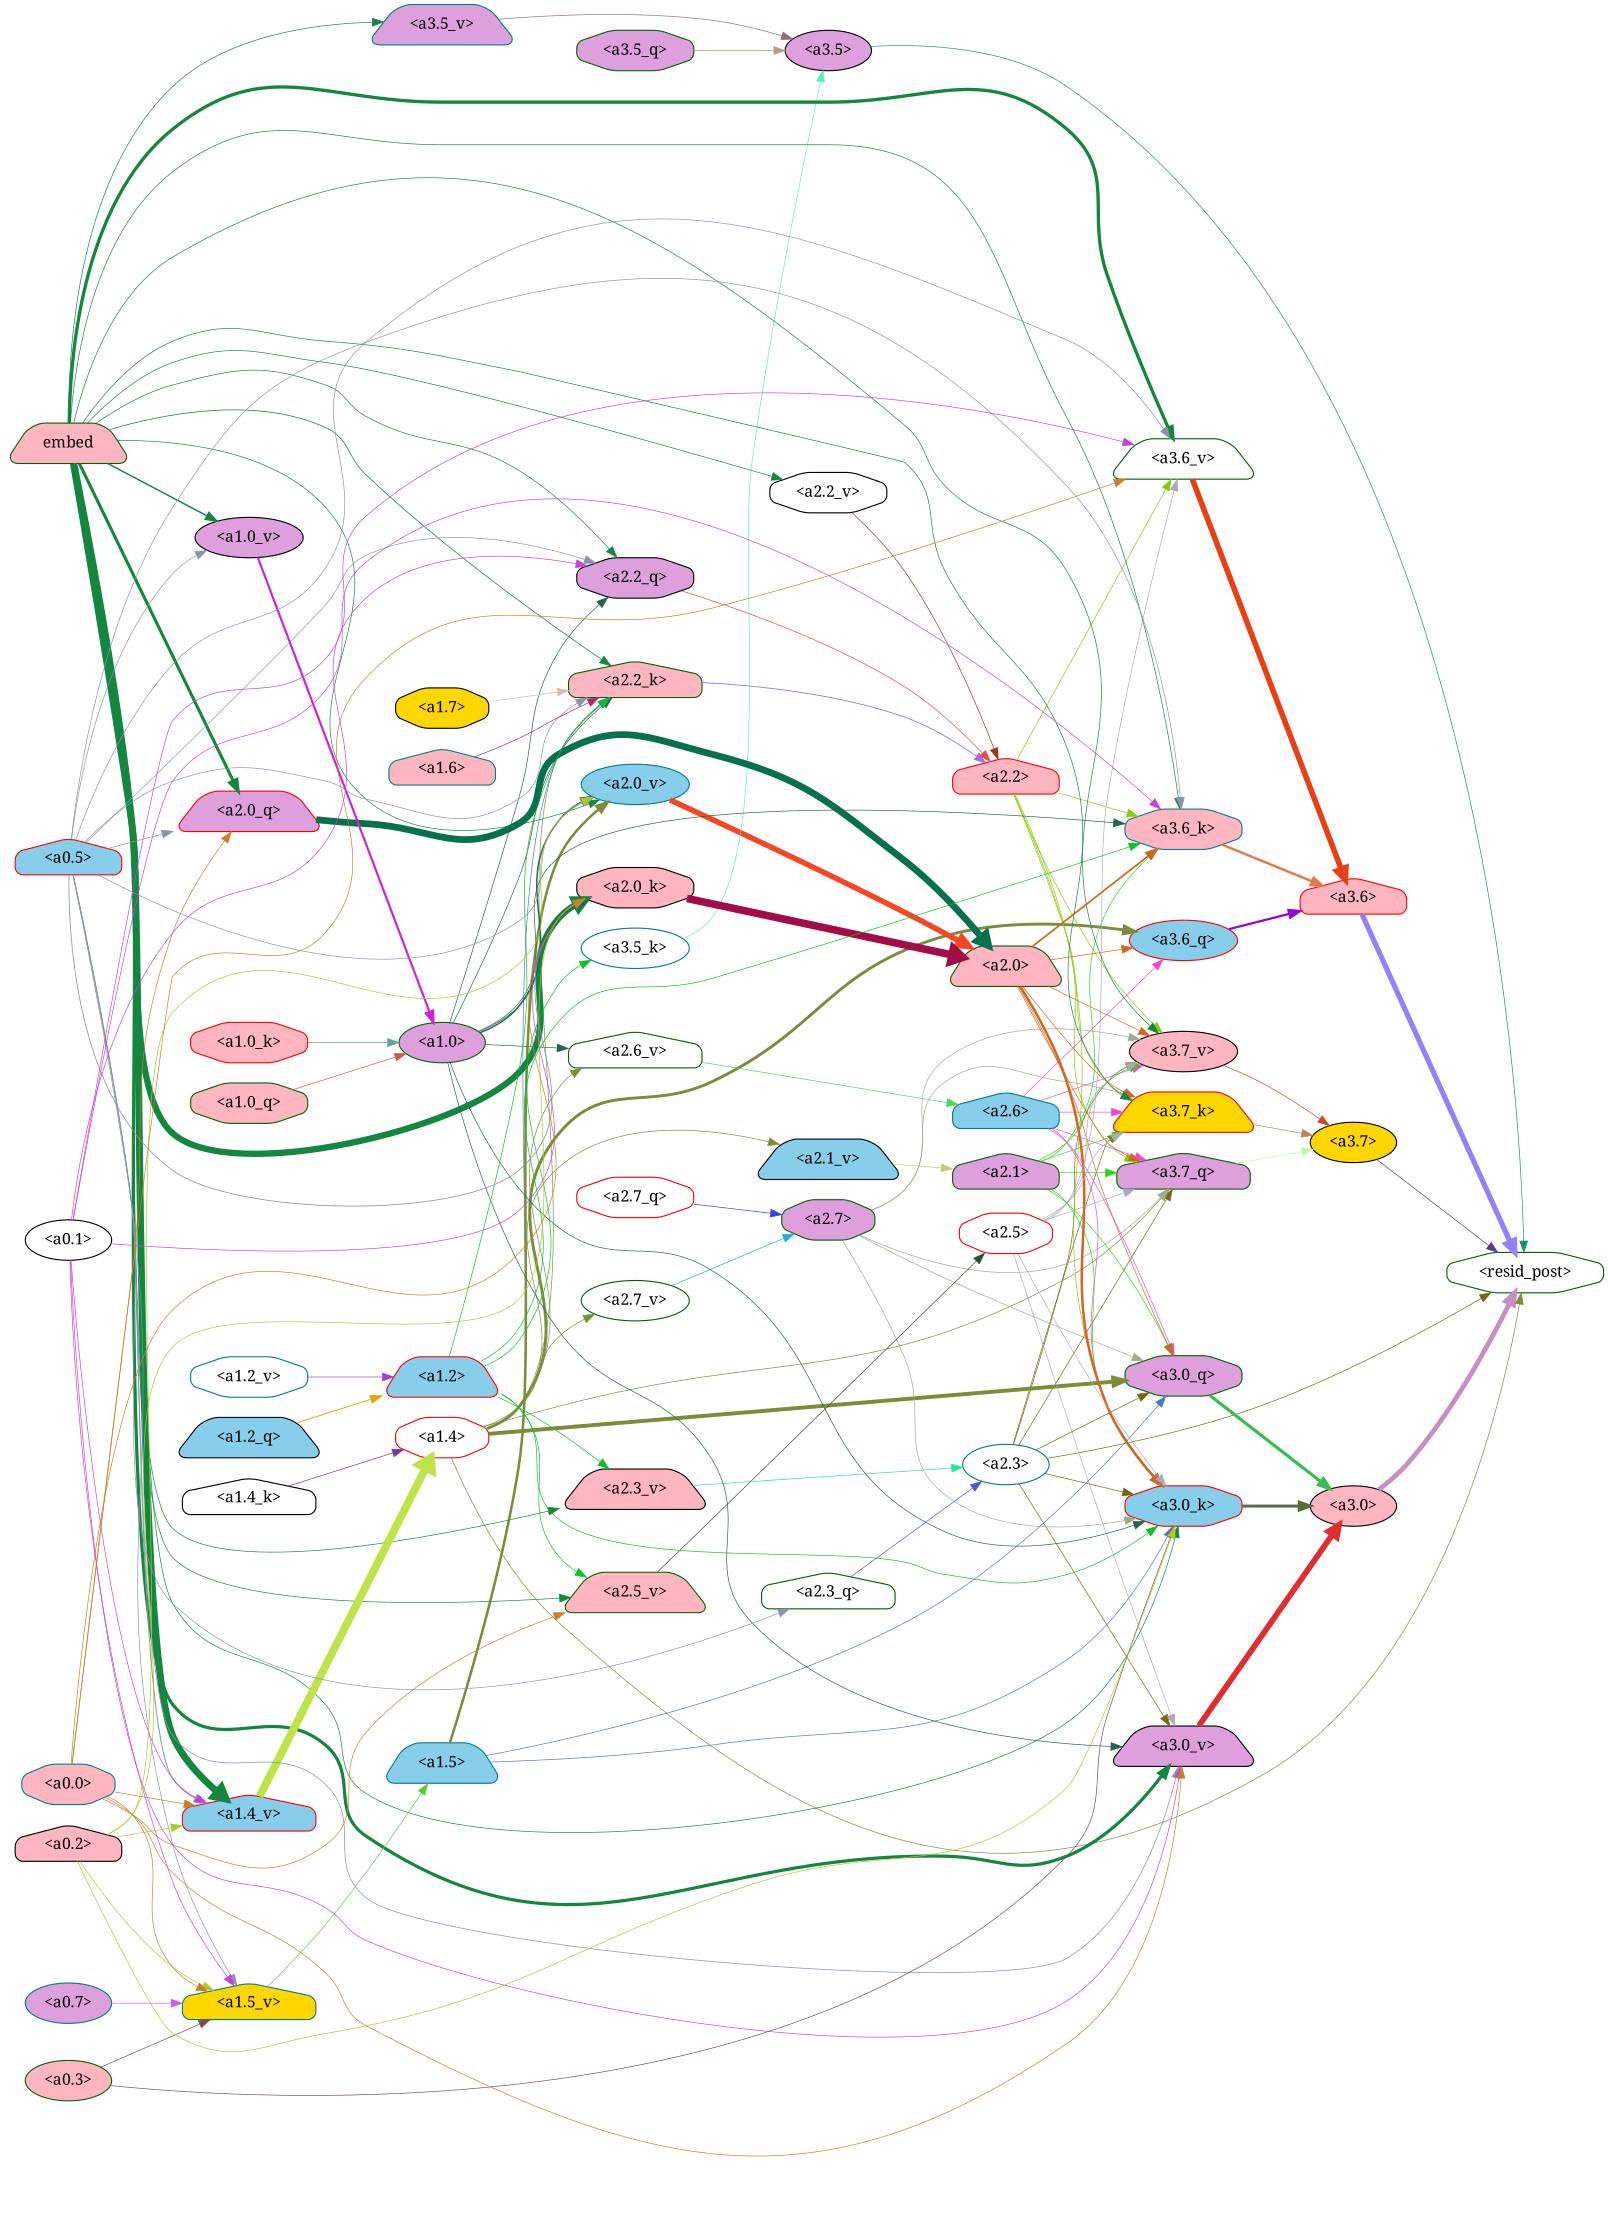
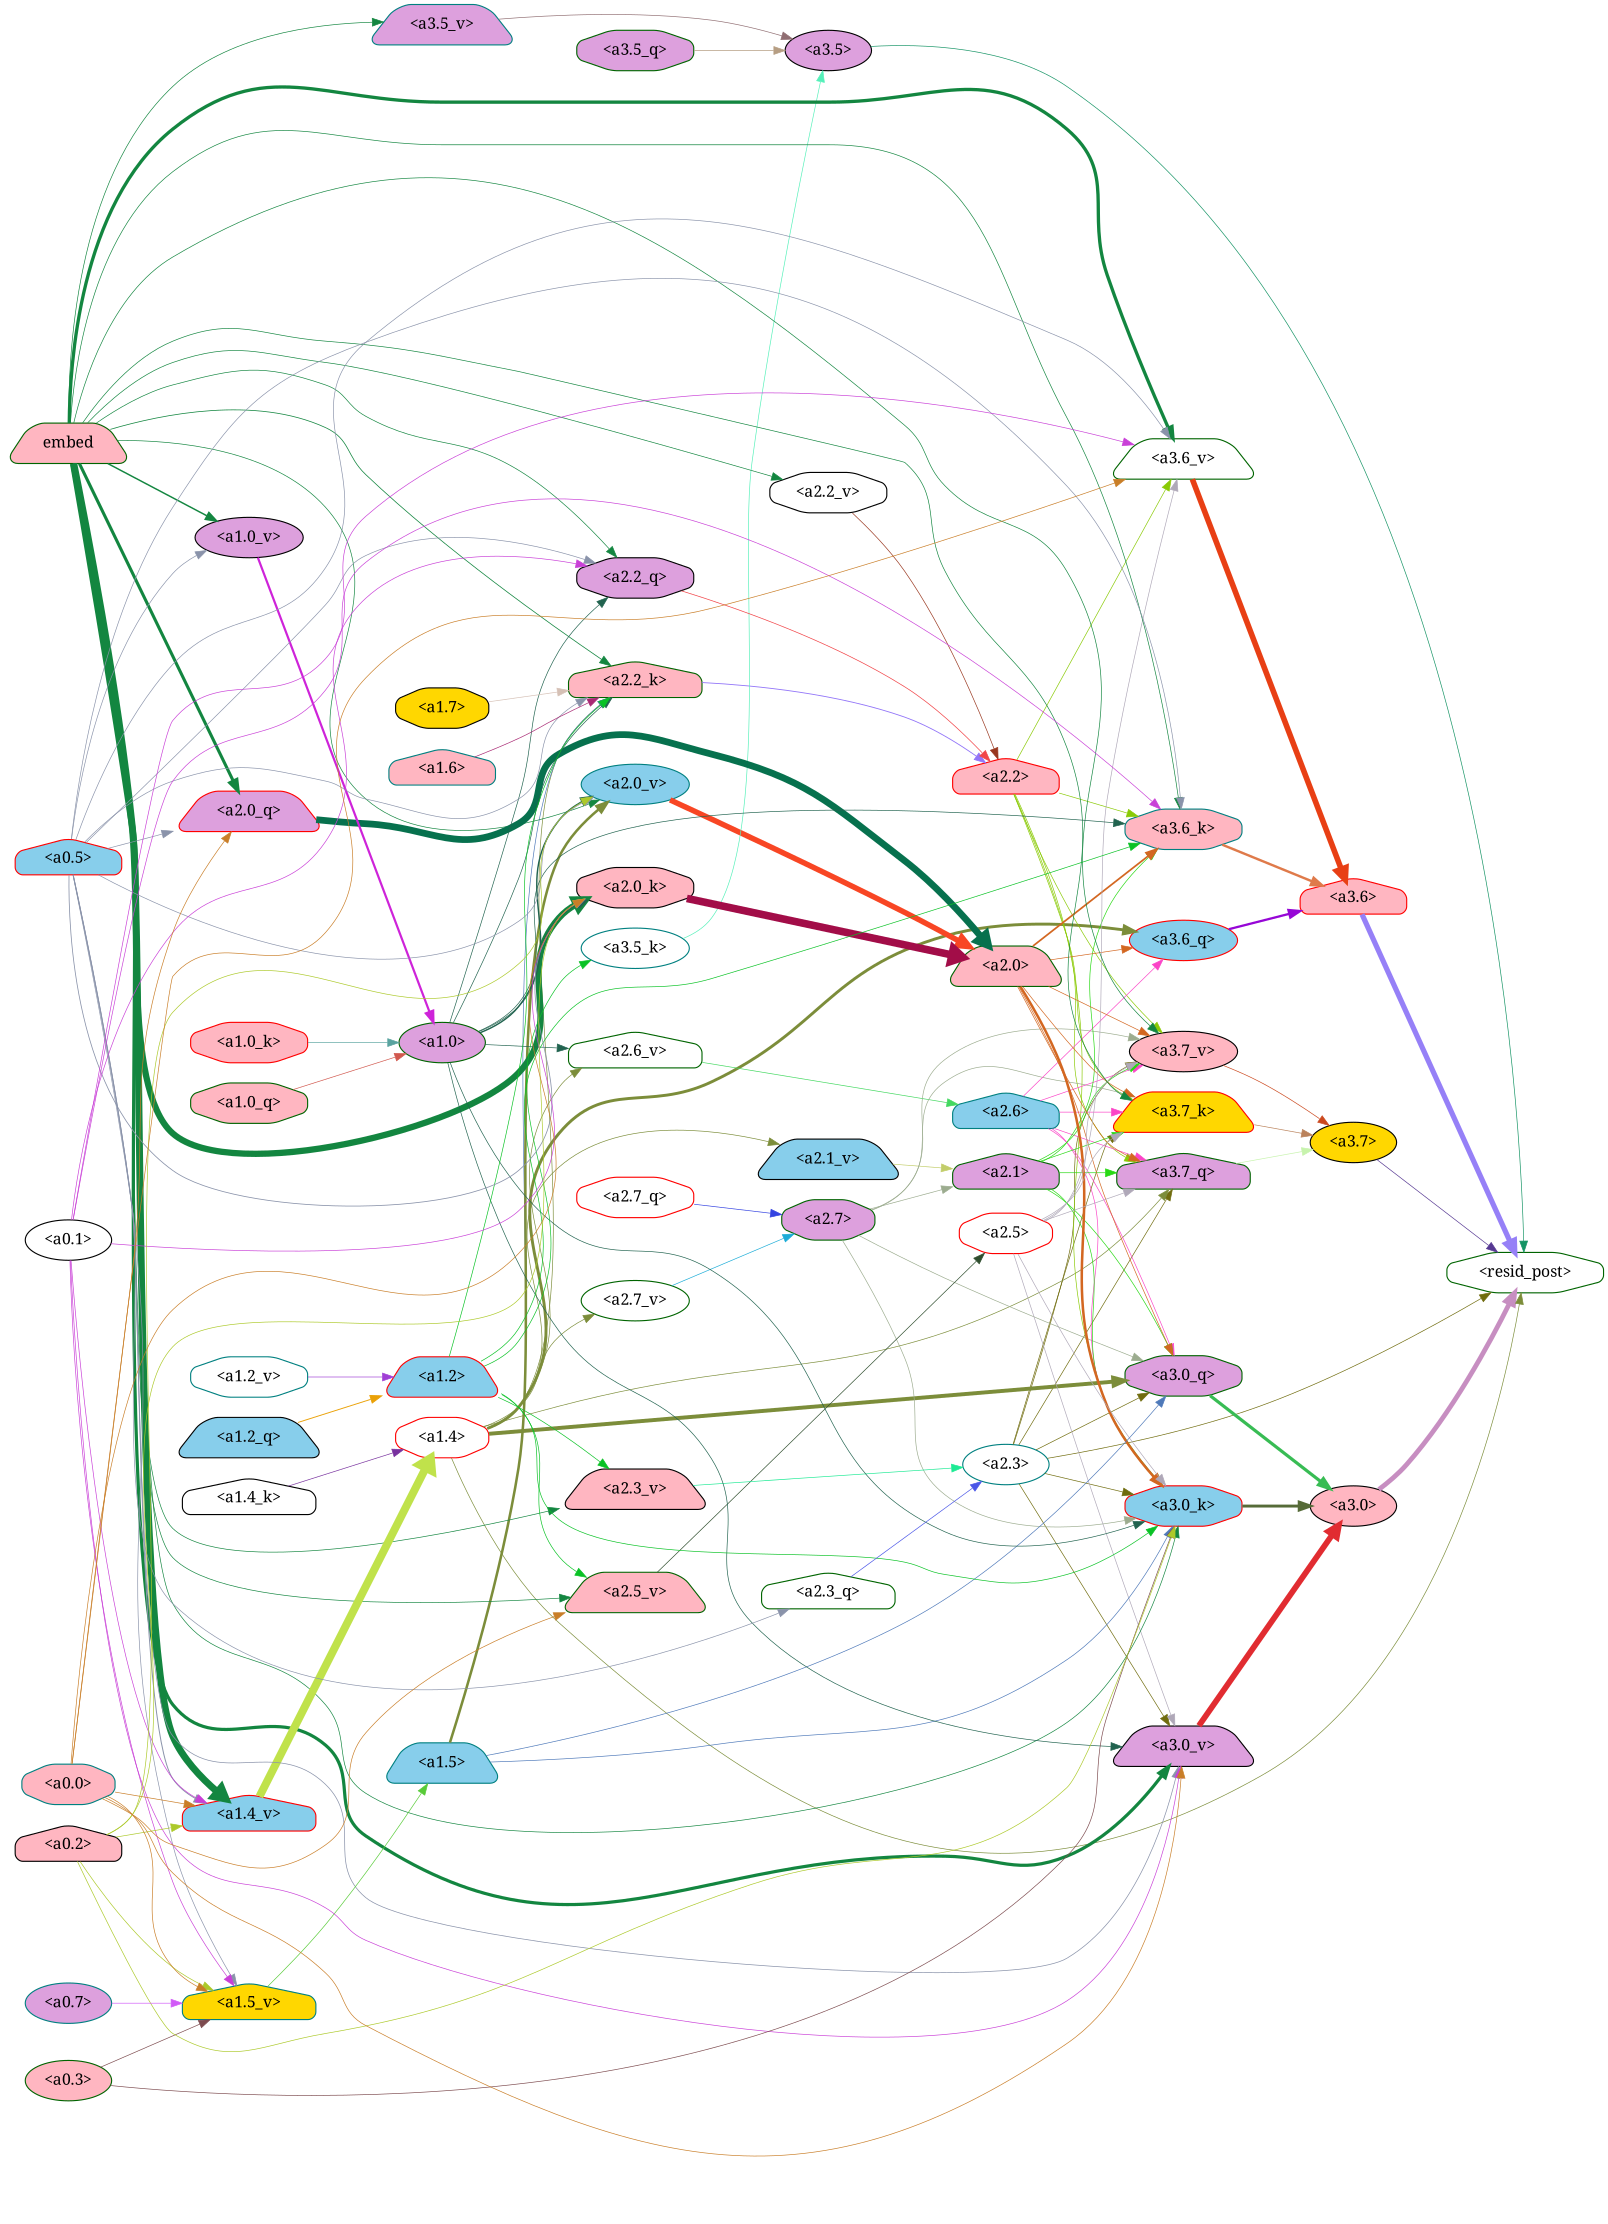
edge "<a2.7>" -> "<a3.7_q>": now "<a2.7>" -> "<a2.1>"
